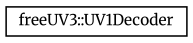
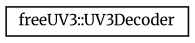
node "freeUV3::UV1Decoder": label "freeUV3::UV1Decoder" -> "freeUV3::UV3Decoder"
